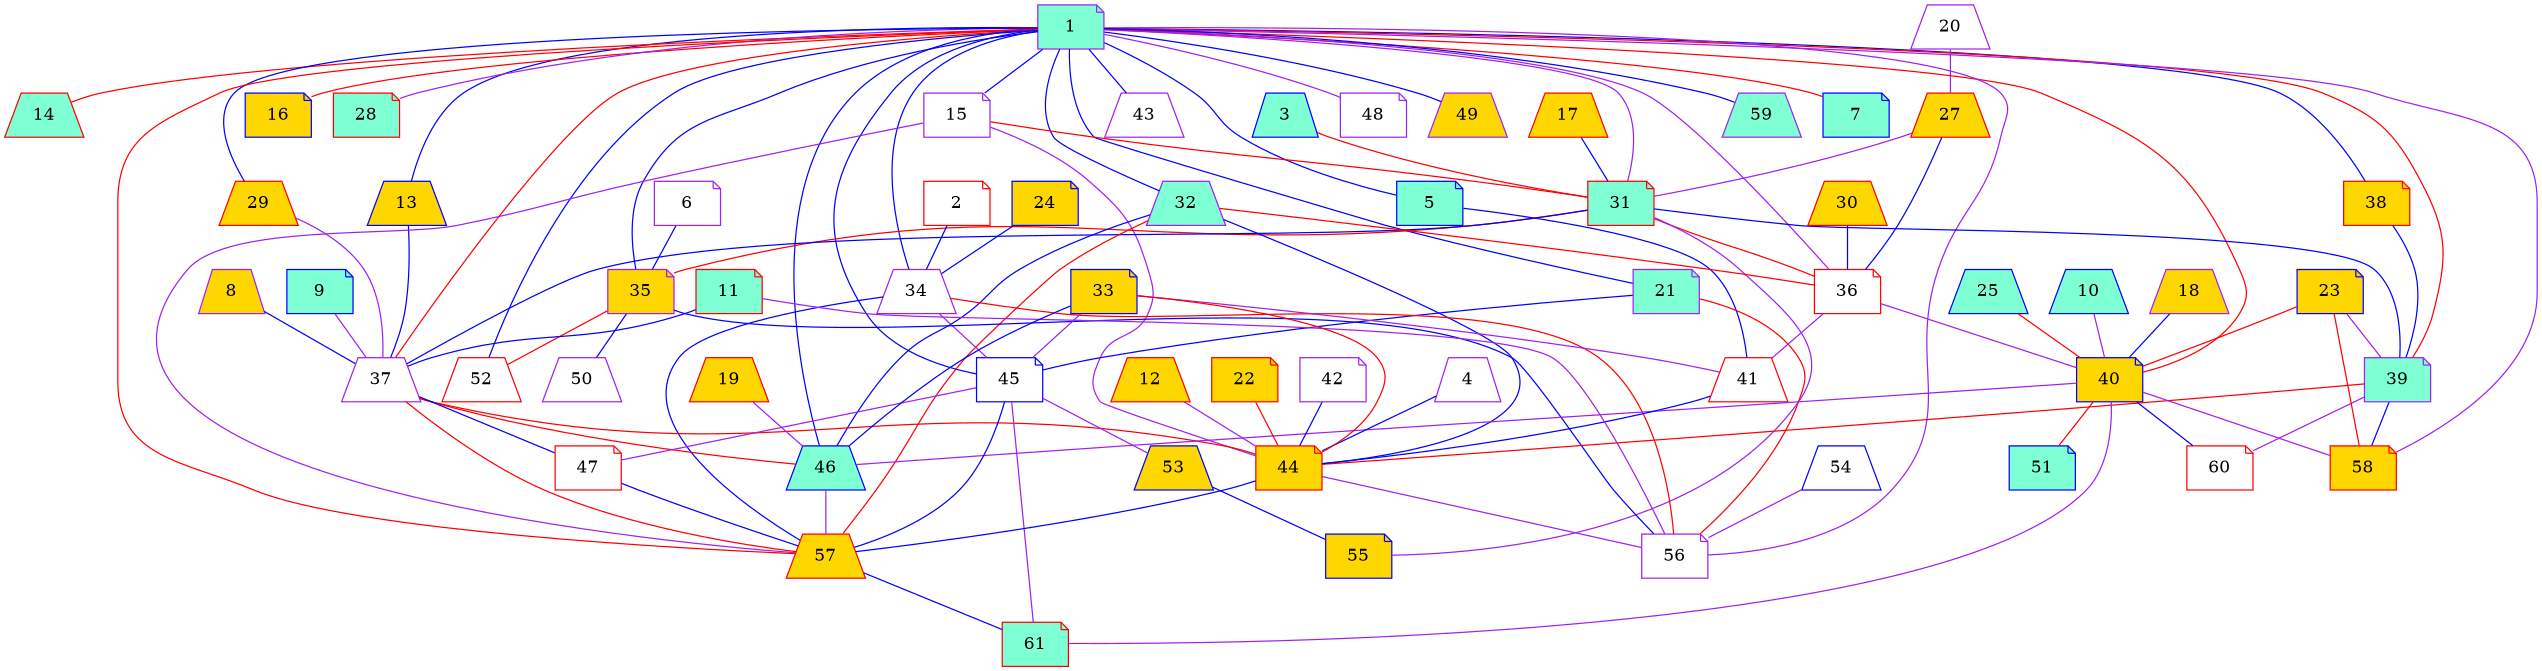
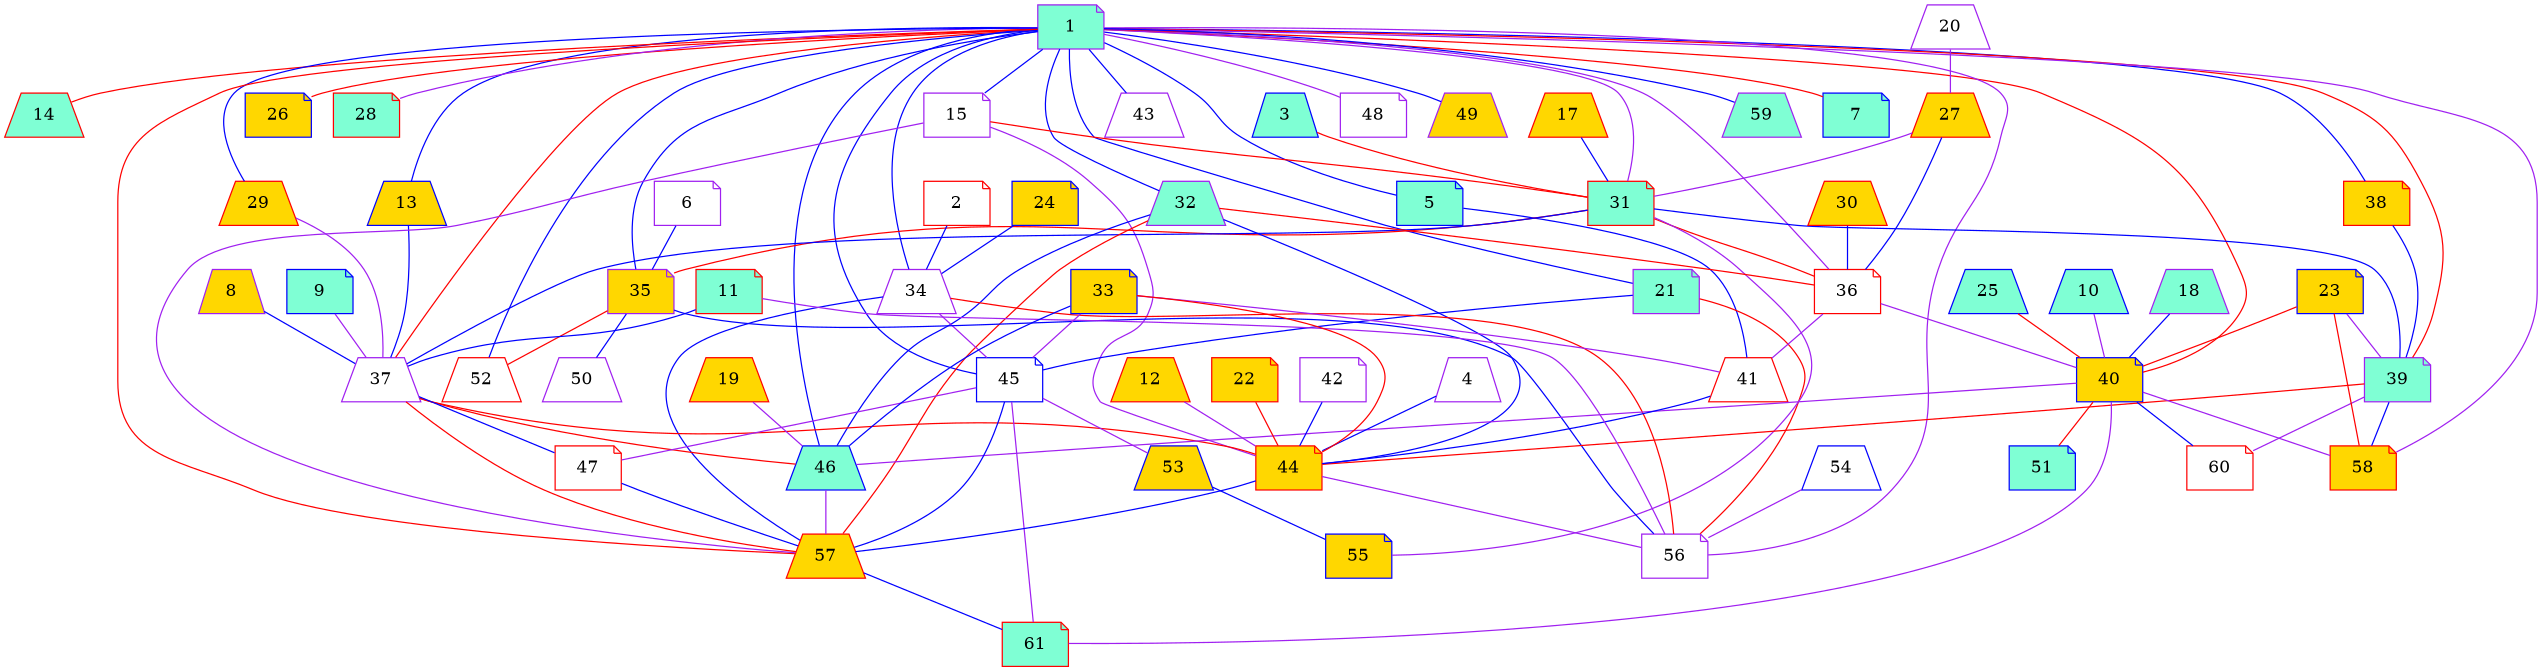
node "16": label "16" -> "26"
node "18": fillcolor gold -> aquamarine
